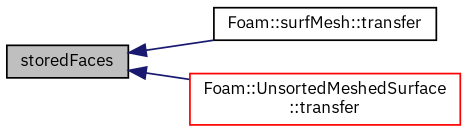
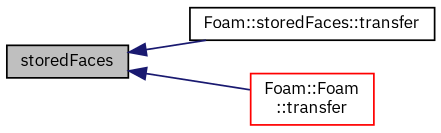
node "Foam::surfMesh::transfer": label "Foam::surfMesh::transfer" -> "Foam::storedFaces::transfer"
node "Foam::UnsortedMeshedSurface ::transfer": label "Foam::UnsortedMeshedSurface ::transfer" -> "Foam::Foam ::transfer"
